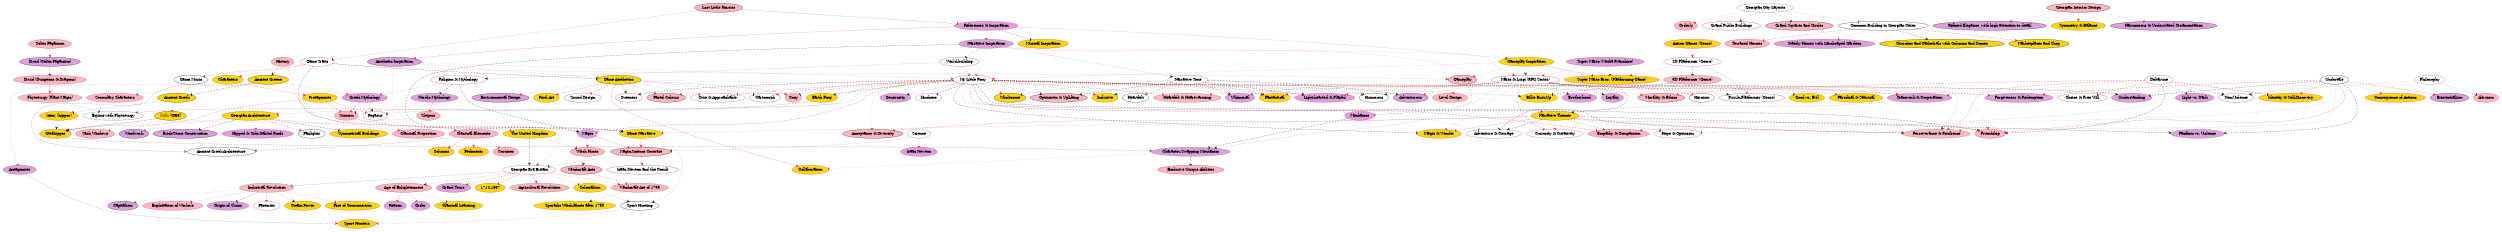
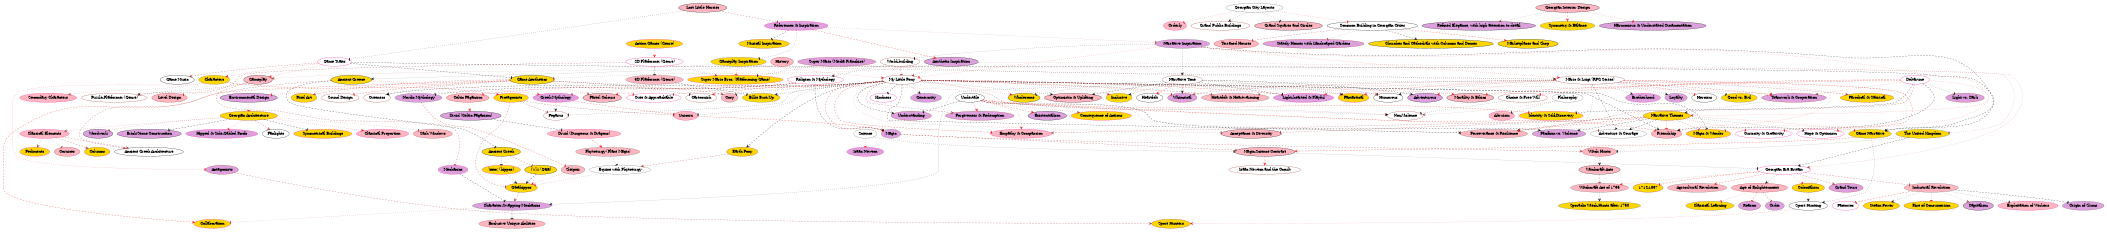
edge "Religion & Mythology" -> "Celtic Paganism": added
edge "Deltarune" -> "Non-Violence": now "Choice & Free Will" -> "Non-Violence"
